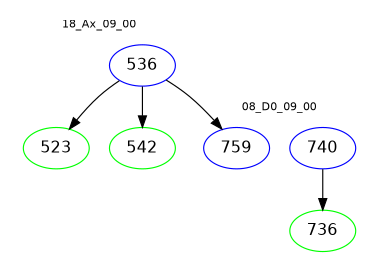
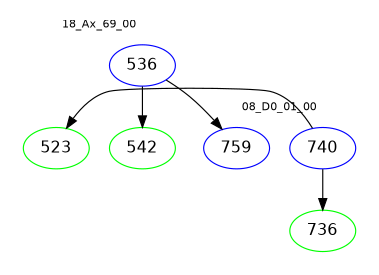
cluster "18_Ax_09_00": label "18_Ax_09_00" -> "18_Ax_69_00"
edge "536" -> "523": now "740" -> "523"
cluster "08_D0_09_00": label "08_D0_09_00" -> "08_D0_01_00"
